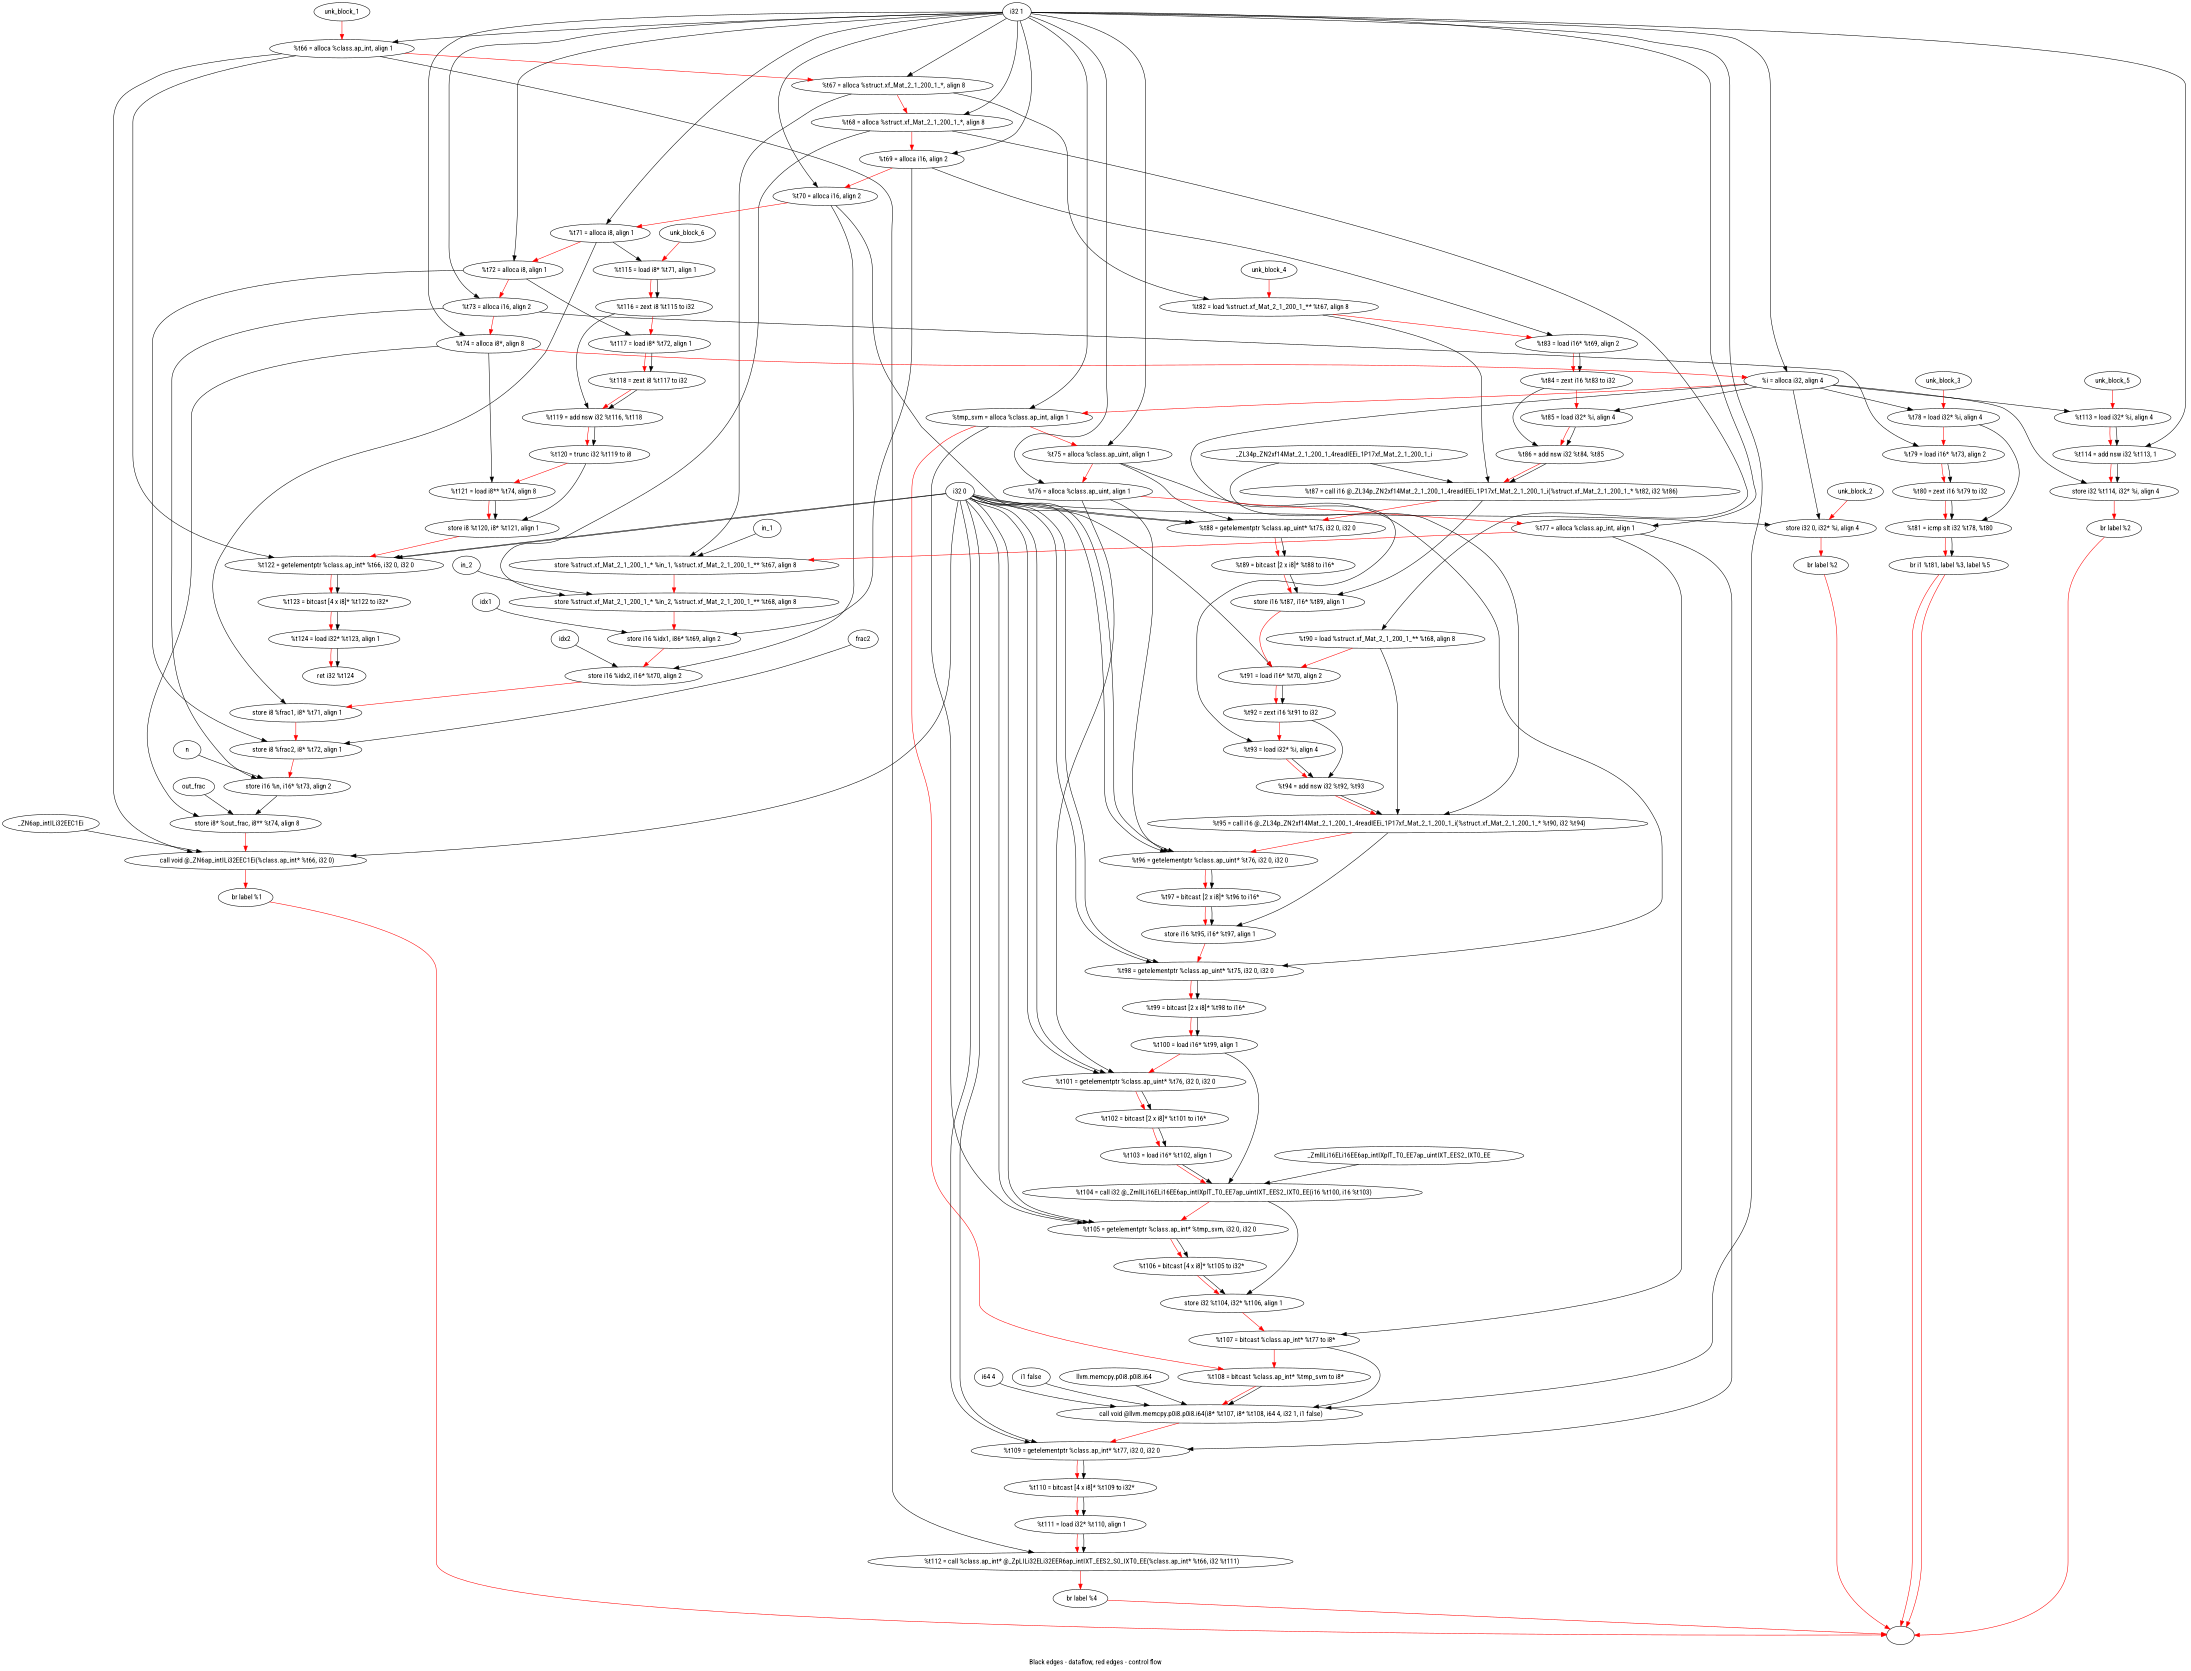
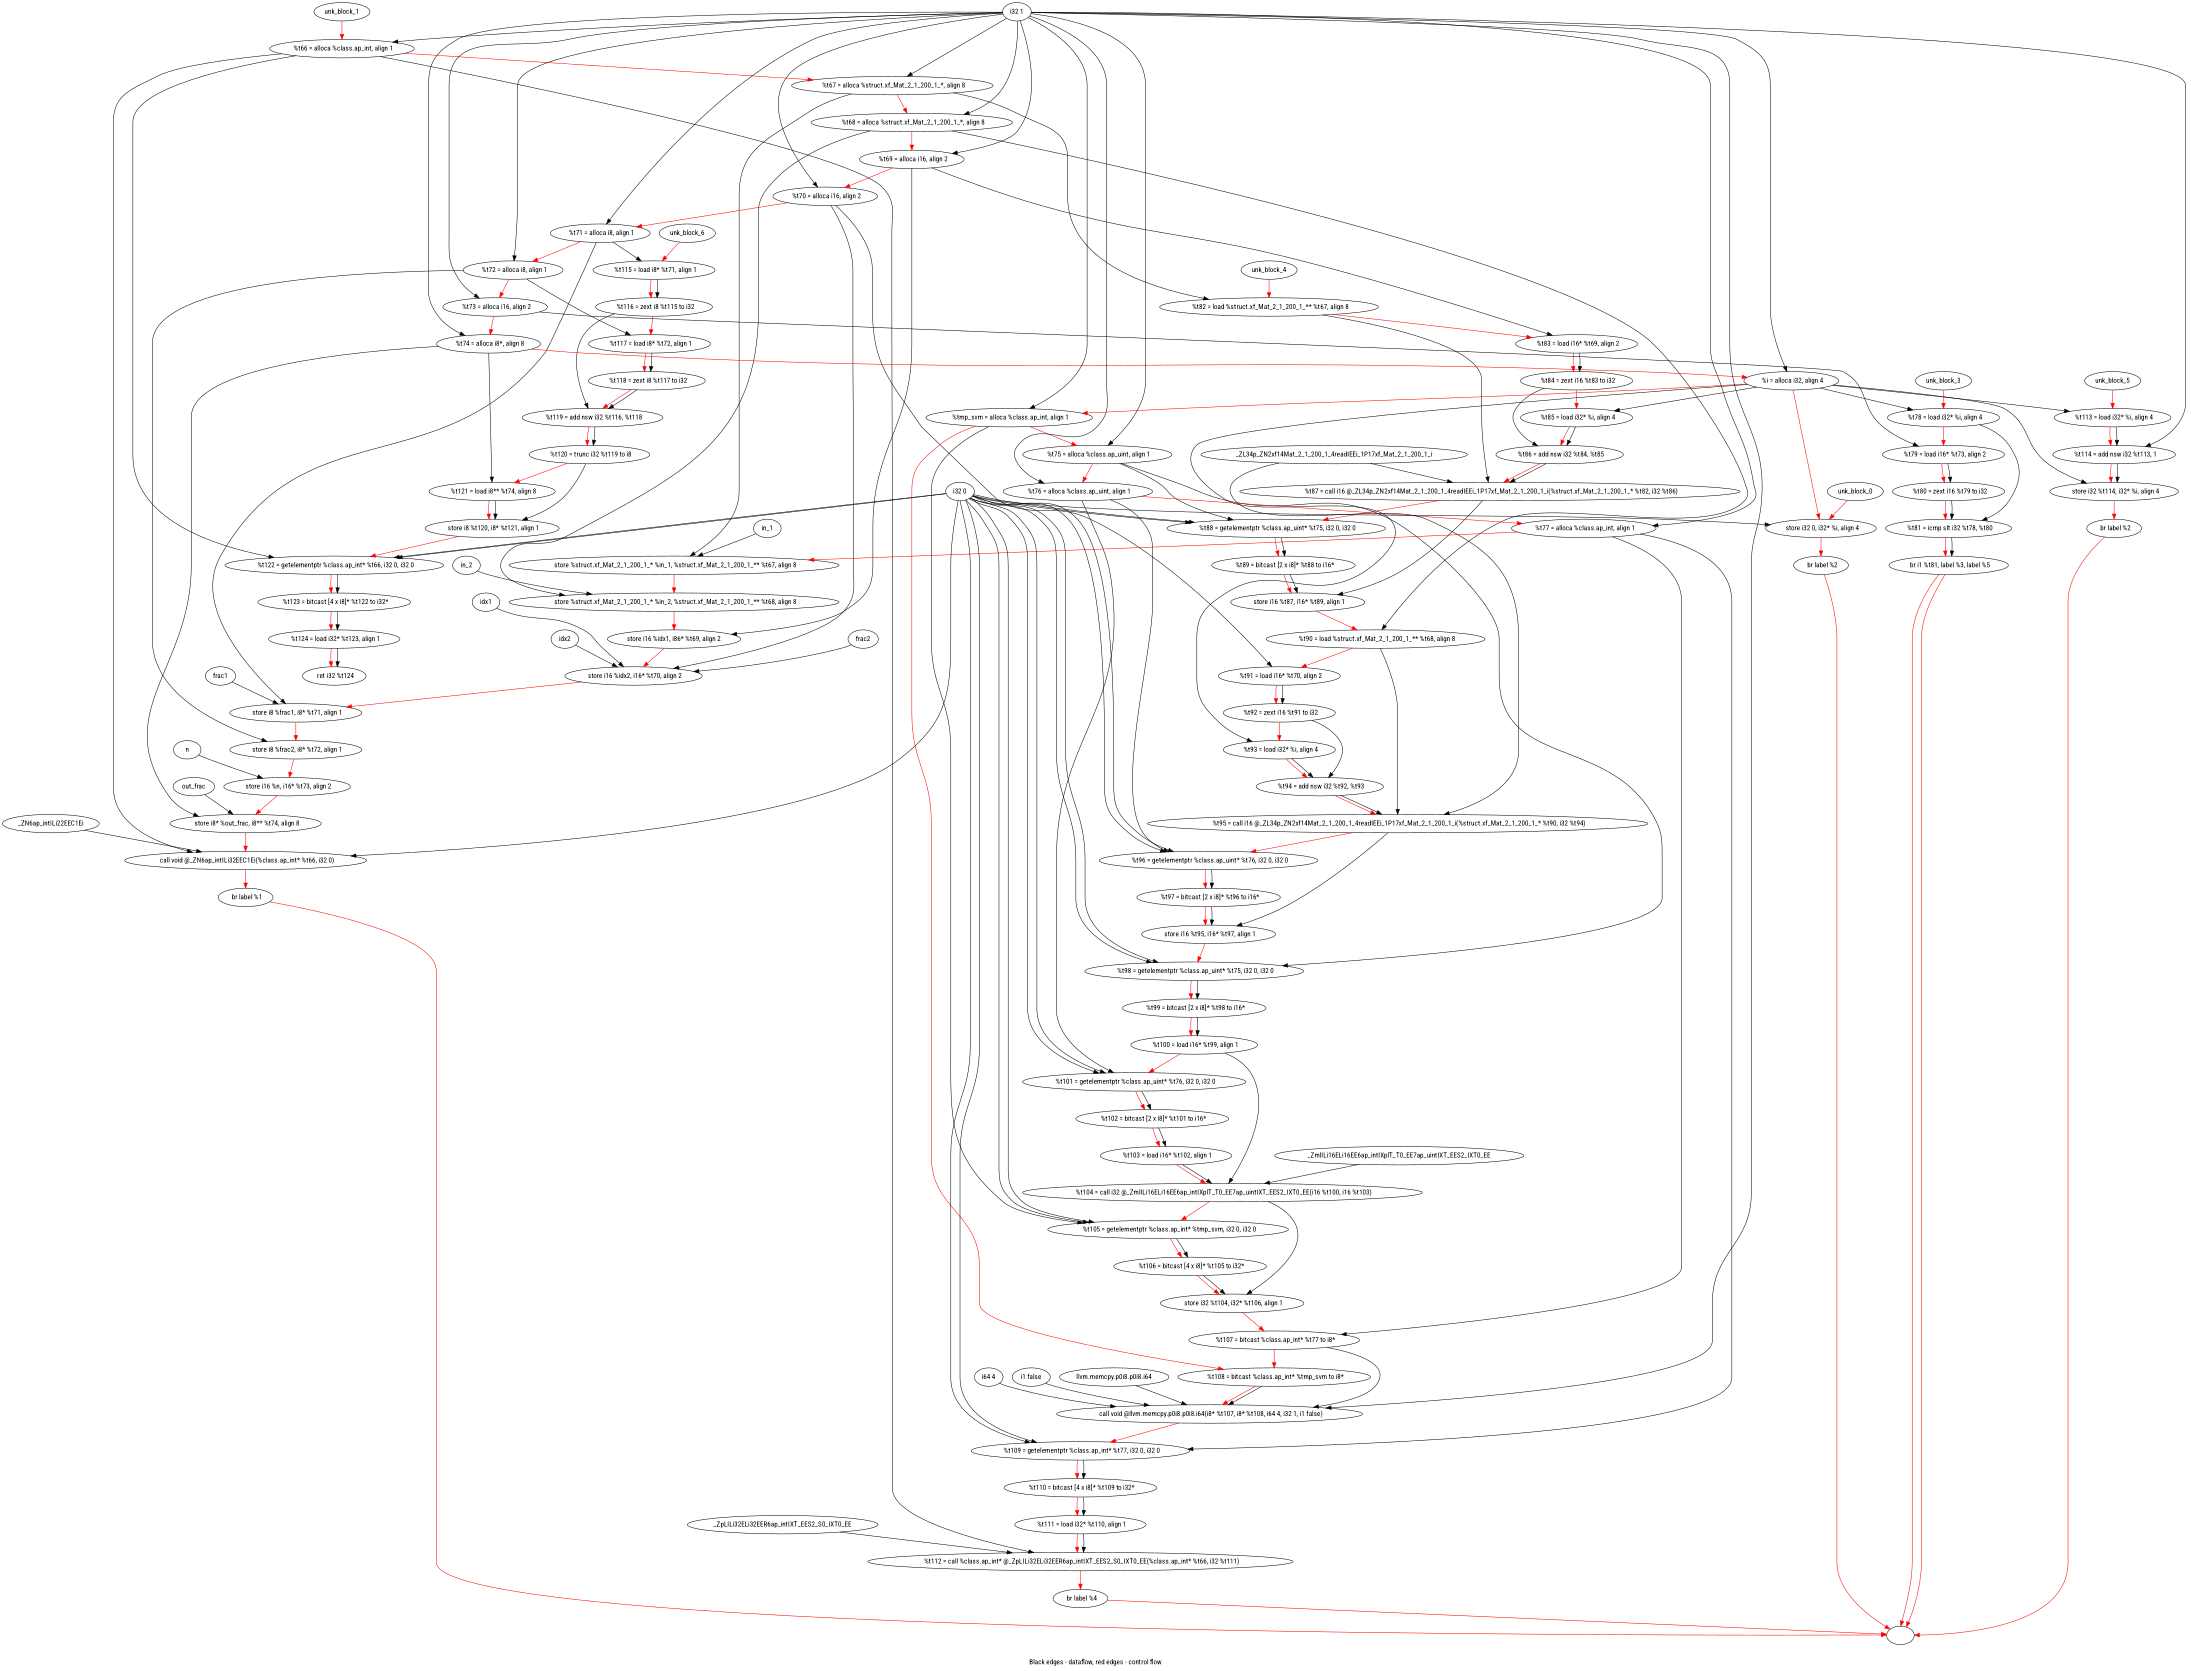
edge "%t73 = alloca i16, align 2" -> "store i16 %n, i16* %t73, align 2": removed
edge "%i = alloca i32, align 4" -> "store i32 0, i32* %i, align 4": color black -> red
node "unk_block_2": label "unk_block_2" -> "unk_block_0"
edge "idx1" -> "store i16 %idx1, i86* %t69, align 2": now "idx1" -> "store i16 %idx2, i16* %t70, align 2"
edge "store i16 %t87, i16* %t89, align 1" -> "%t91 = load i16* %t70, align 2": now "store i16 %t87, i16* %t89, align 1" -> "%t90 = load %struct.xf_Mat_2_1_200_1_** %t68, align 8"
node "frac1": added
edge "frac2" -> "store i8 %frac2, i8* %t72, align 1": now "frac2" -> "store i16 %idx2, i16* %t70, align 2"
edge "store i16 %n, i16* %t73, align 2" -> "store i8* %out_frac, i8** %t74, align 8": color black -> red
node "_ZN6ap_intILi32EEC1Ei": label "_ZN6ap_intILi32EEC1Ei" -> "_ZN6ap_intILi22EEC1Ei"
node "_ZpLILi32ELi32EER6ap_intIXT_EES2_S0_IXT0_EE": added
